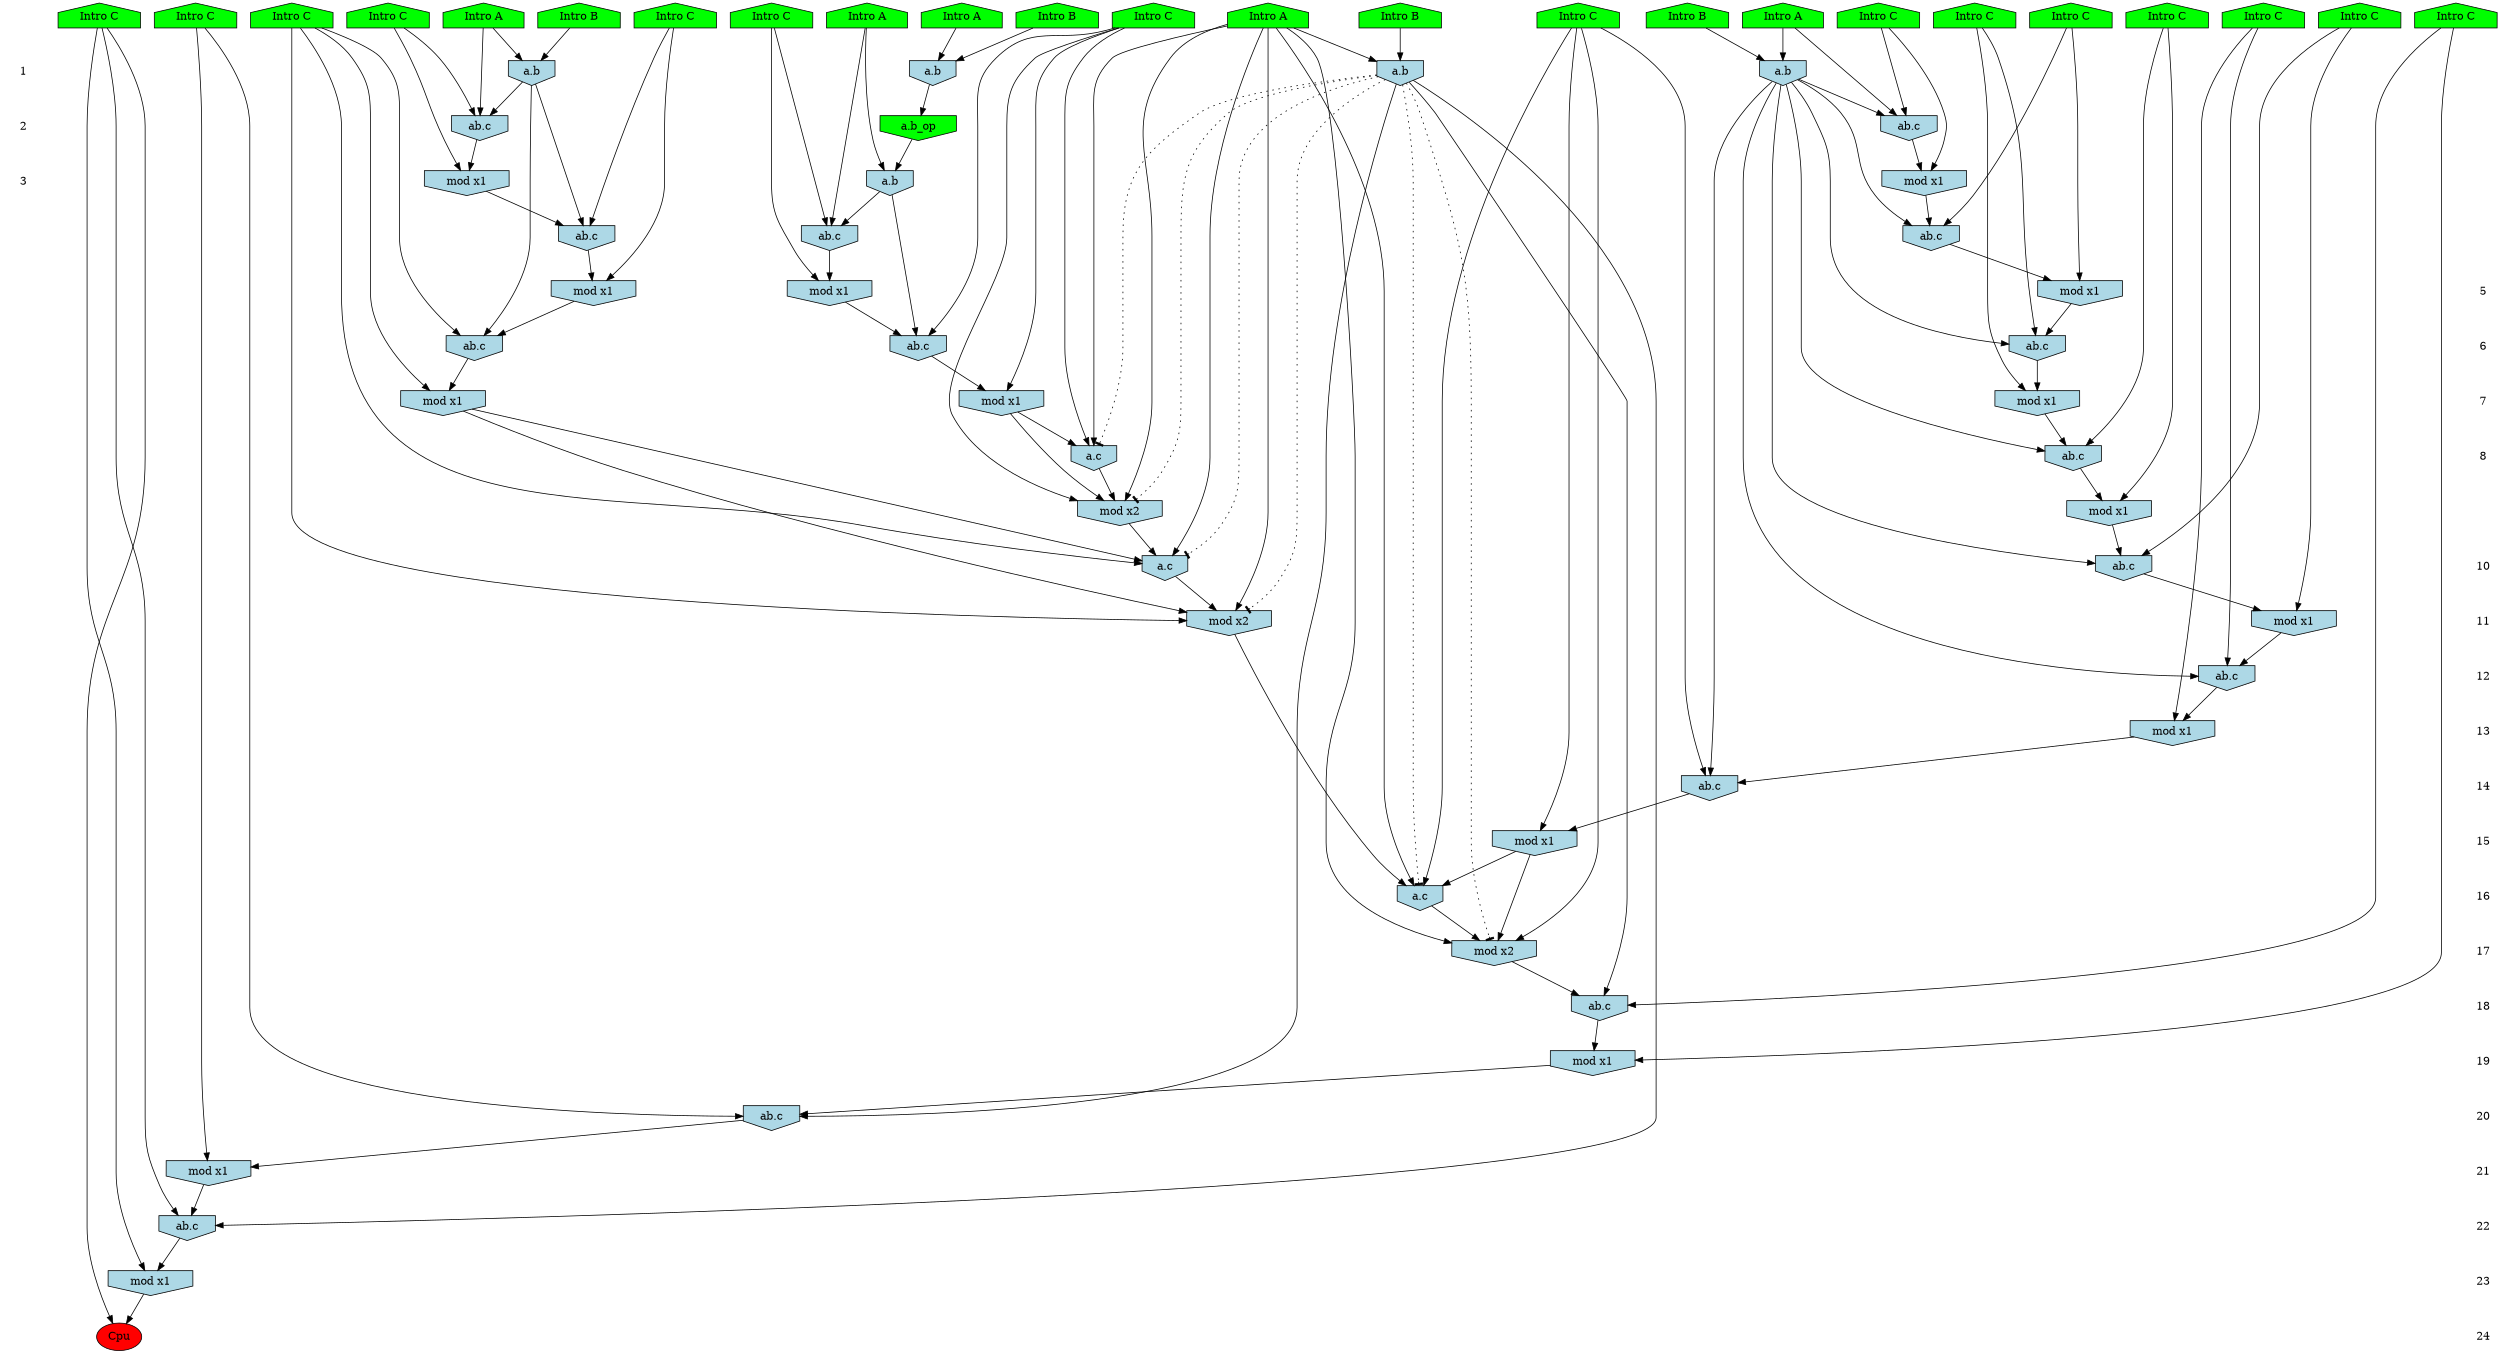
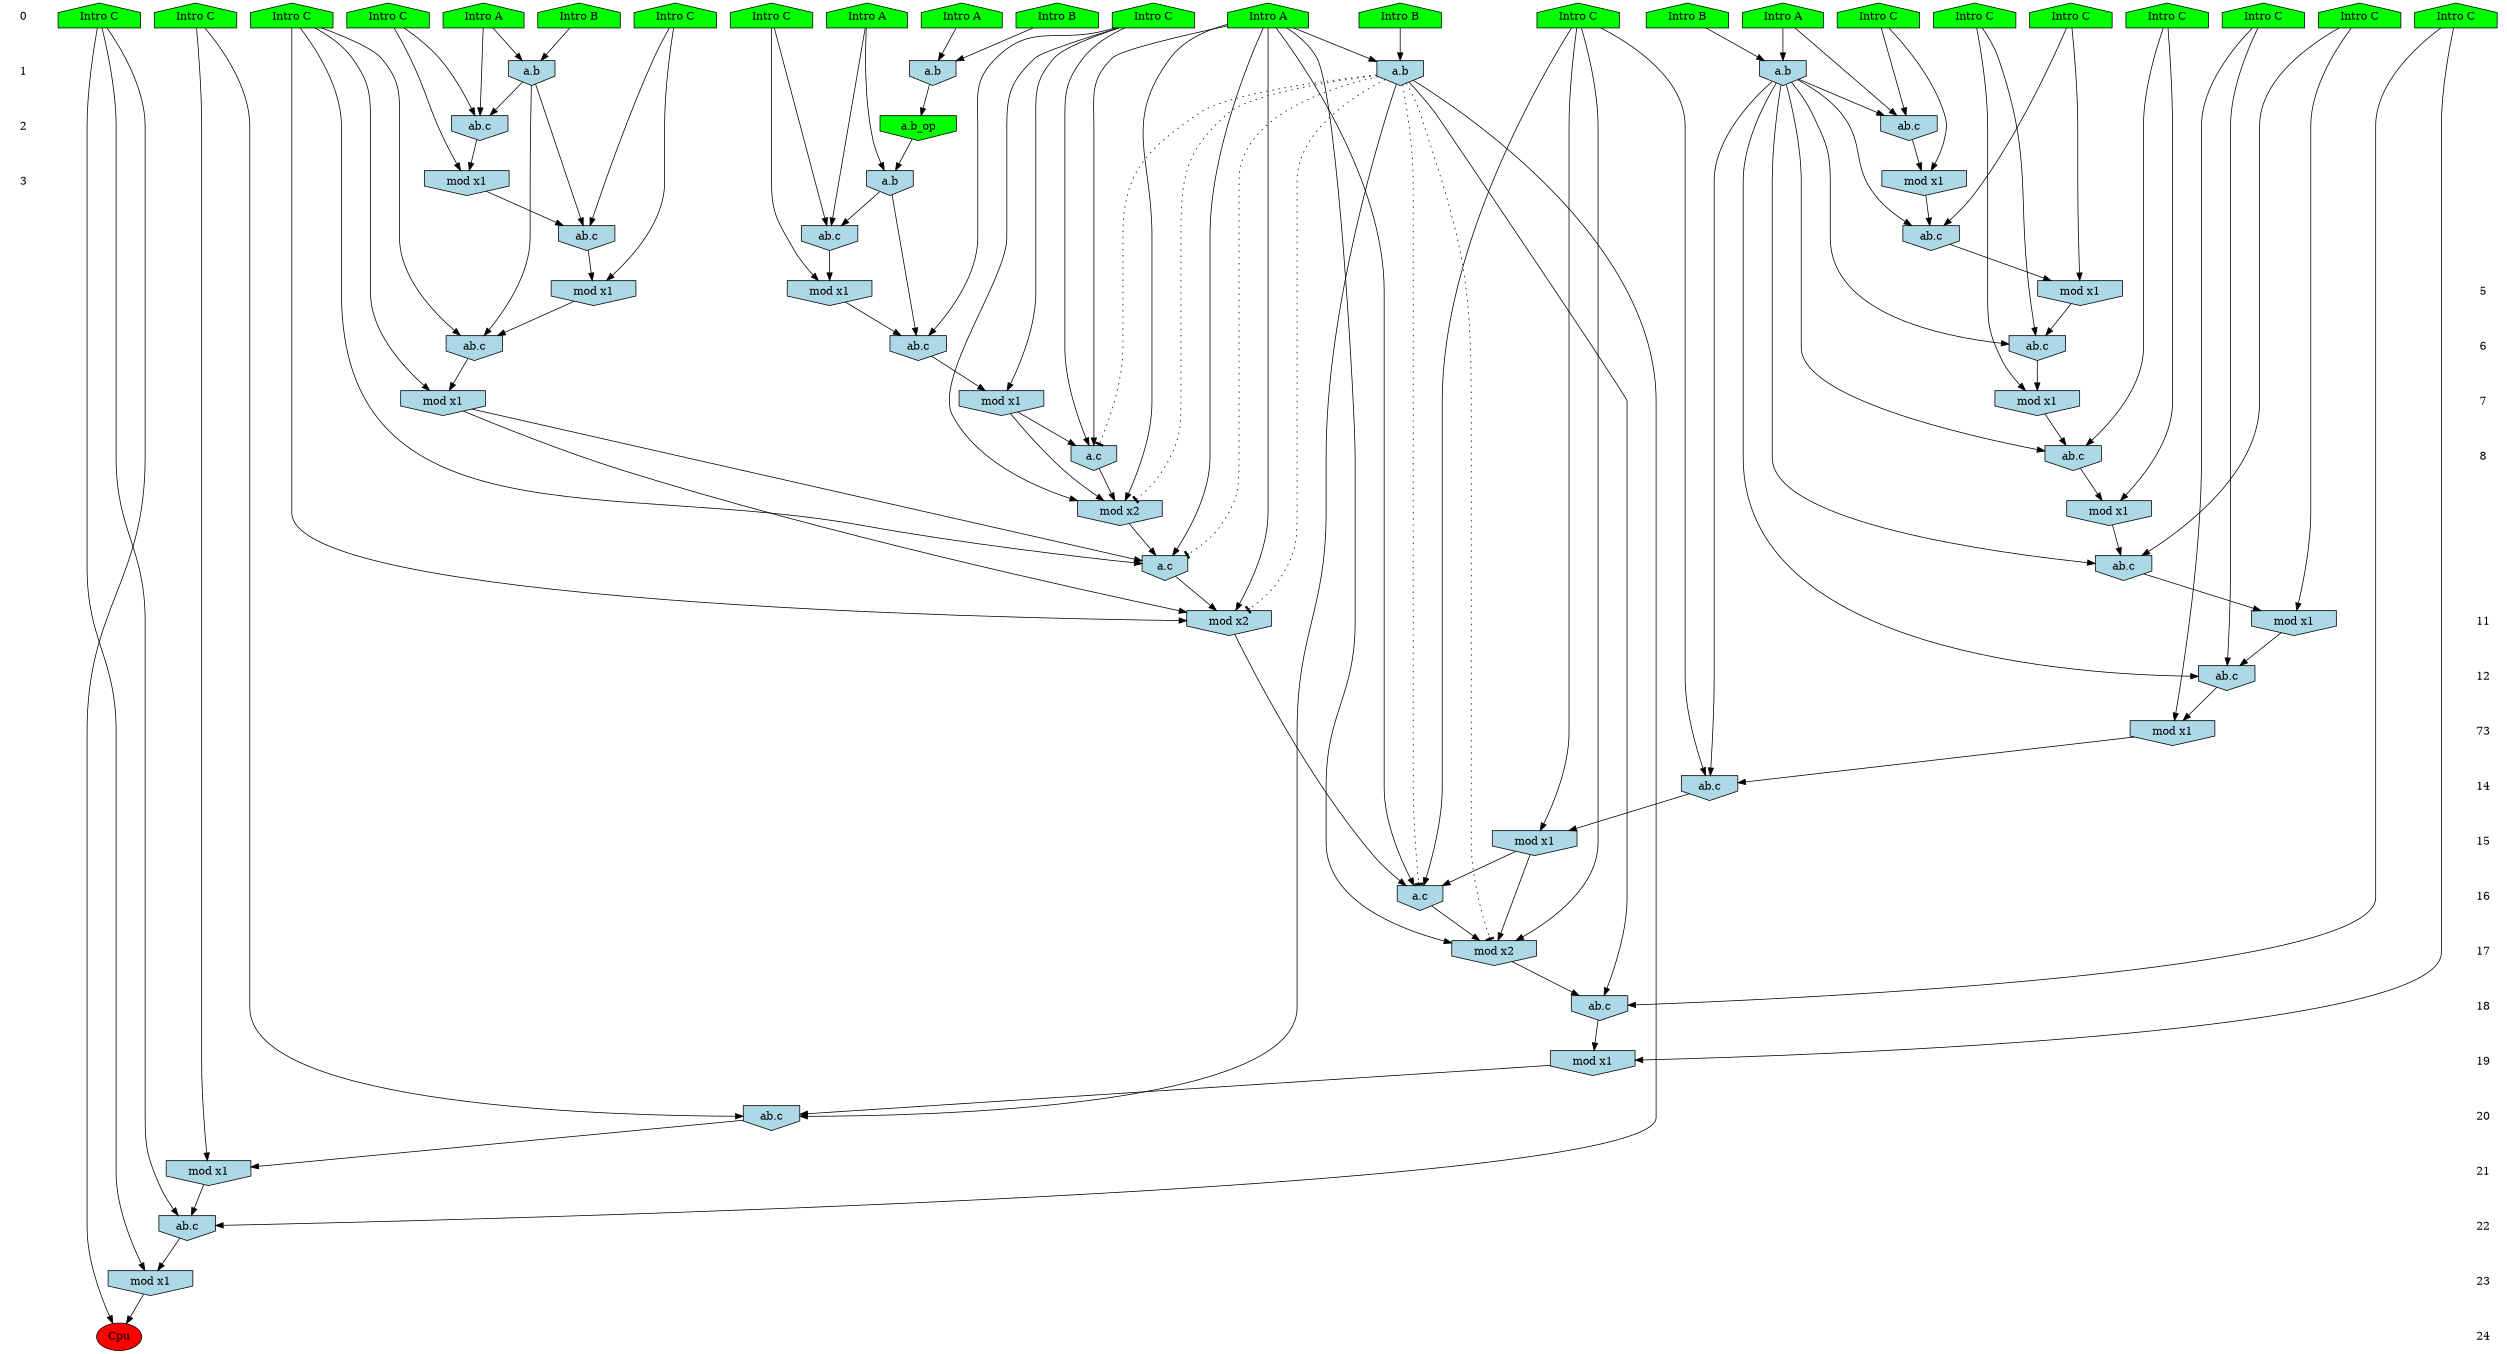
node "0": added
node "10": removed
node "13": label "13" -> "73"
